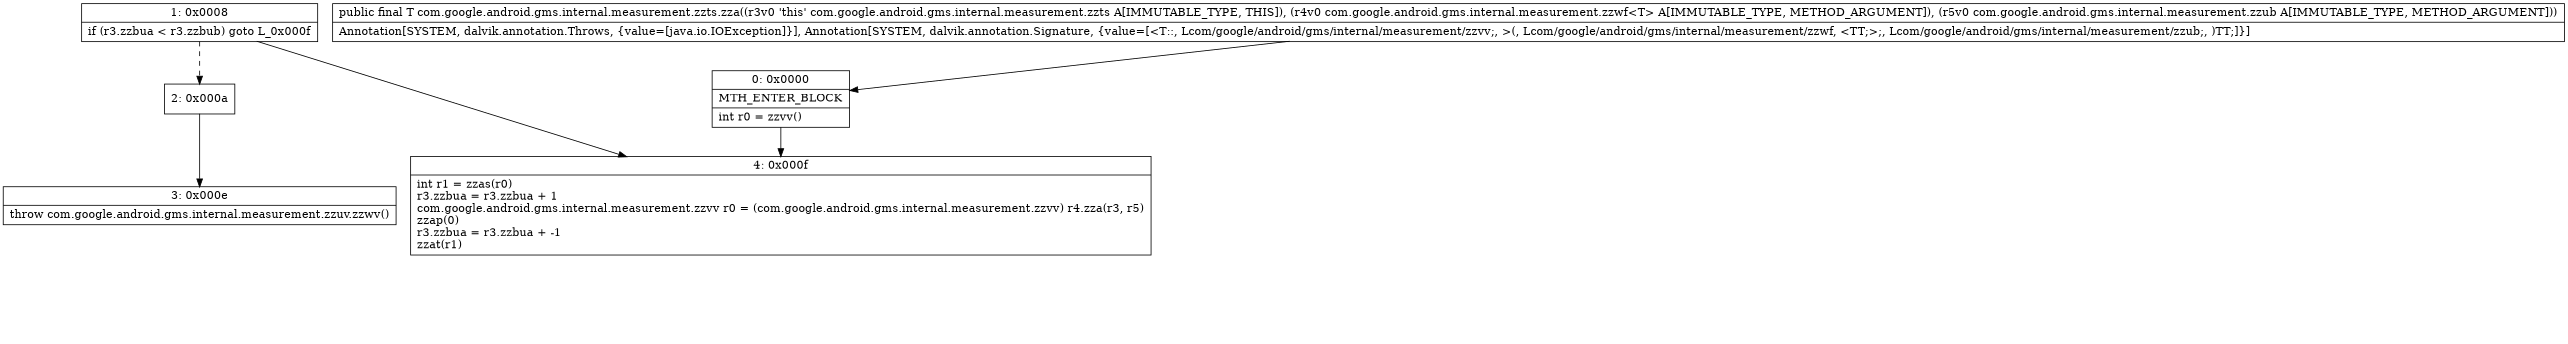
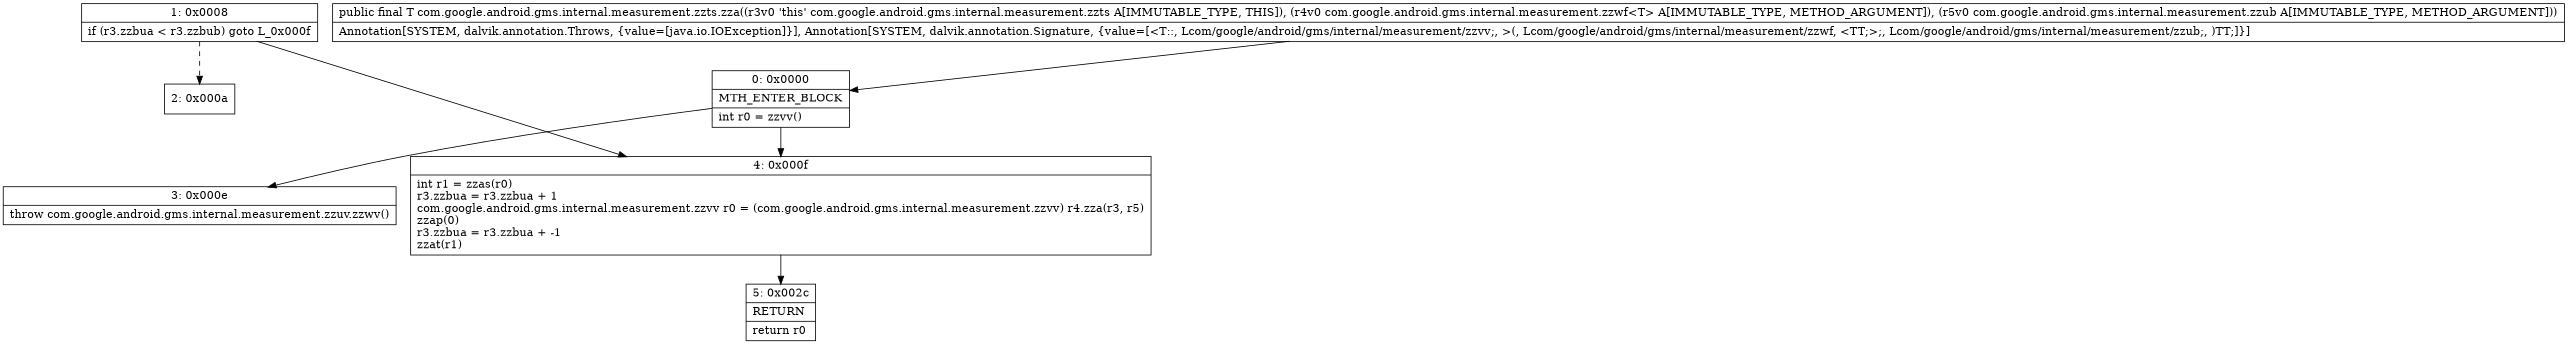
edge "2: 0x000a" -> "3: 0x000e": now "0: 0x0000" -> "3: 0x000e"
node "5: 0x002c": added
